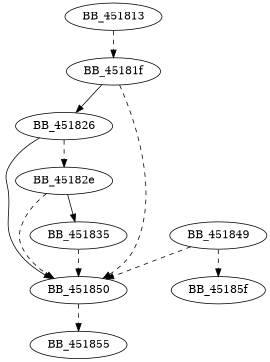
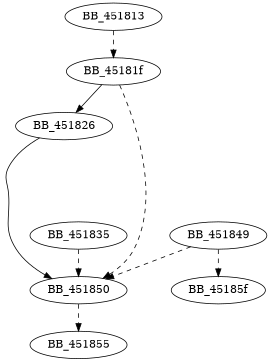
node "BB_45182e": removed
